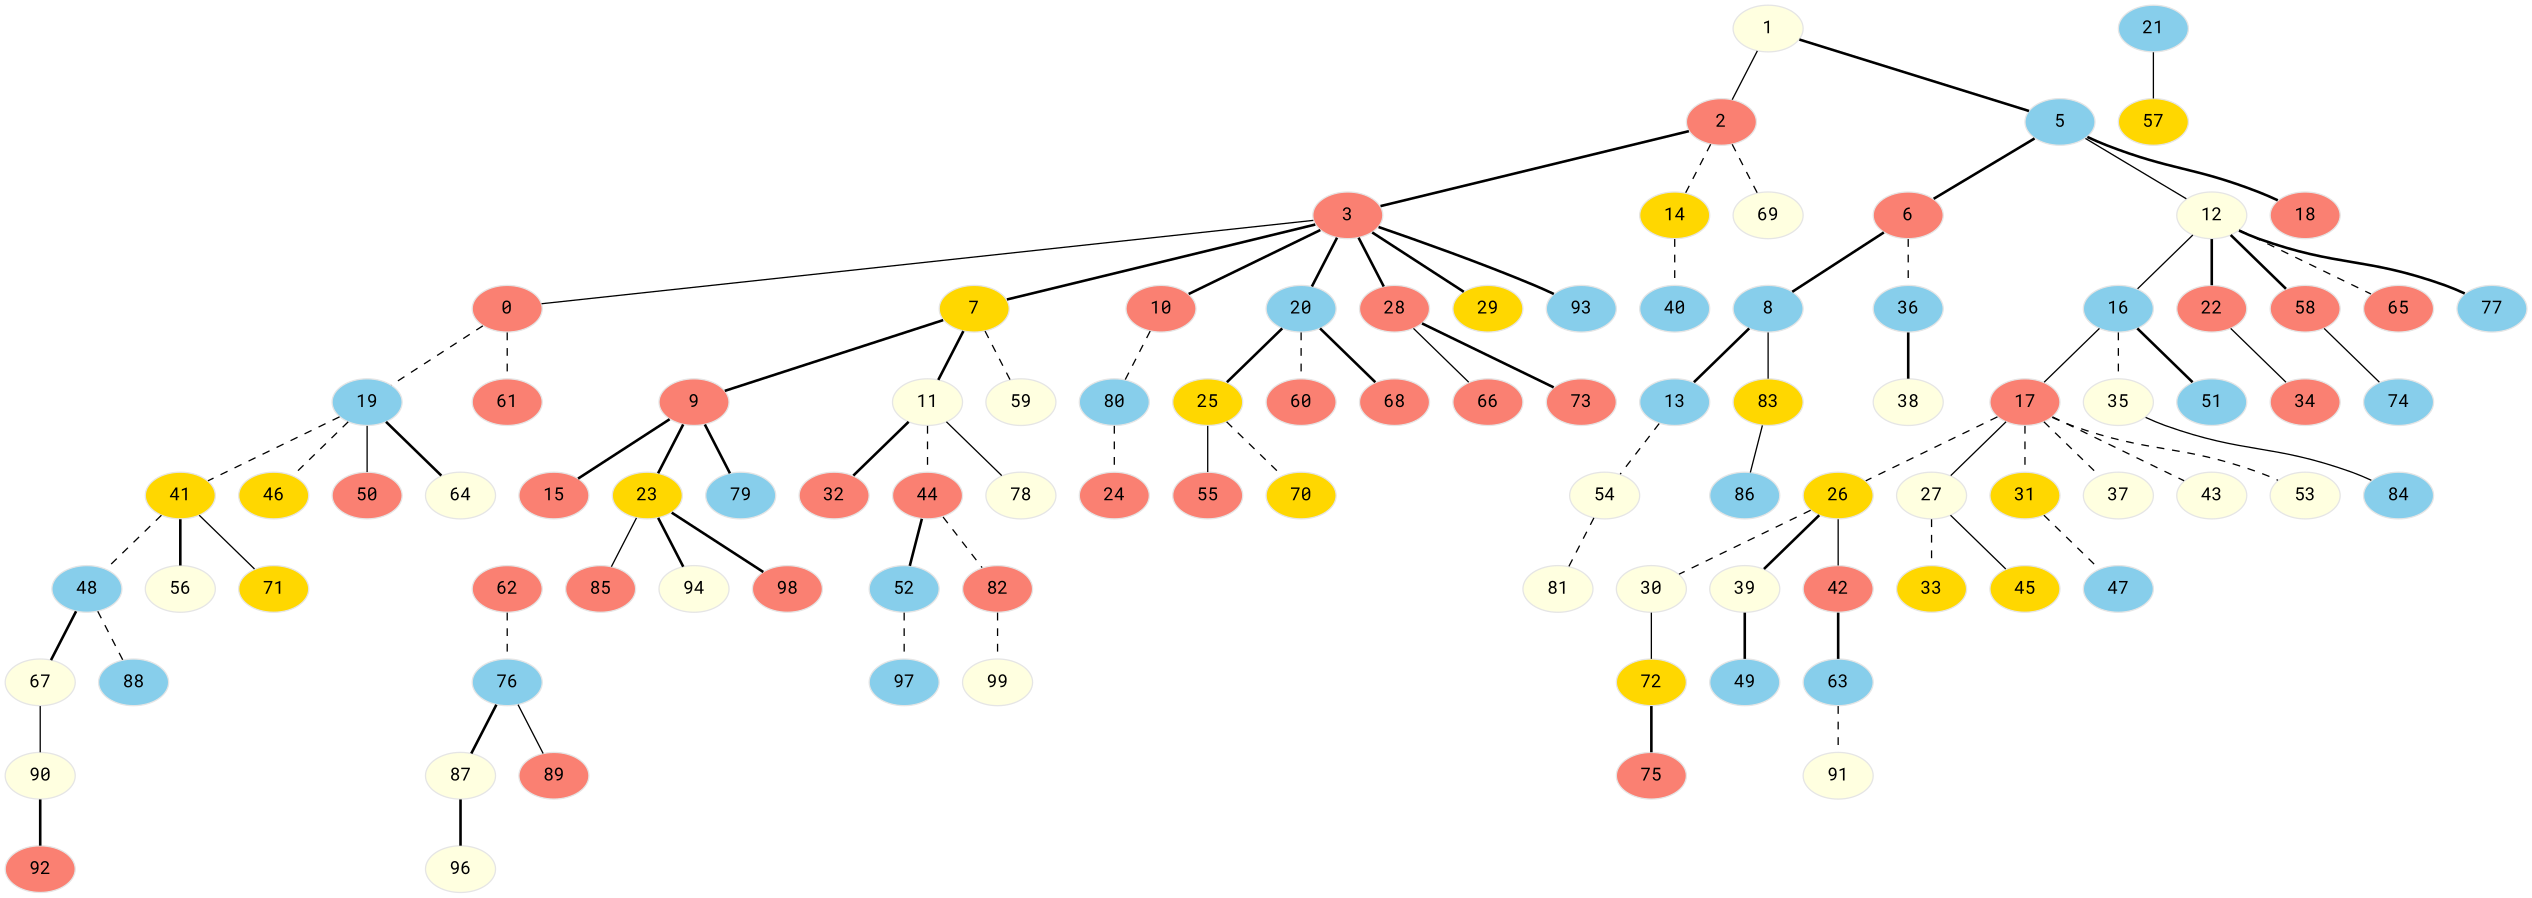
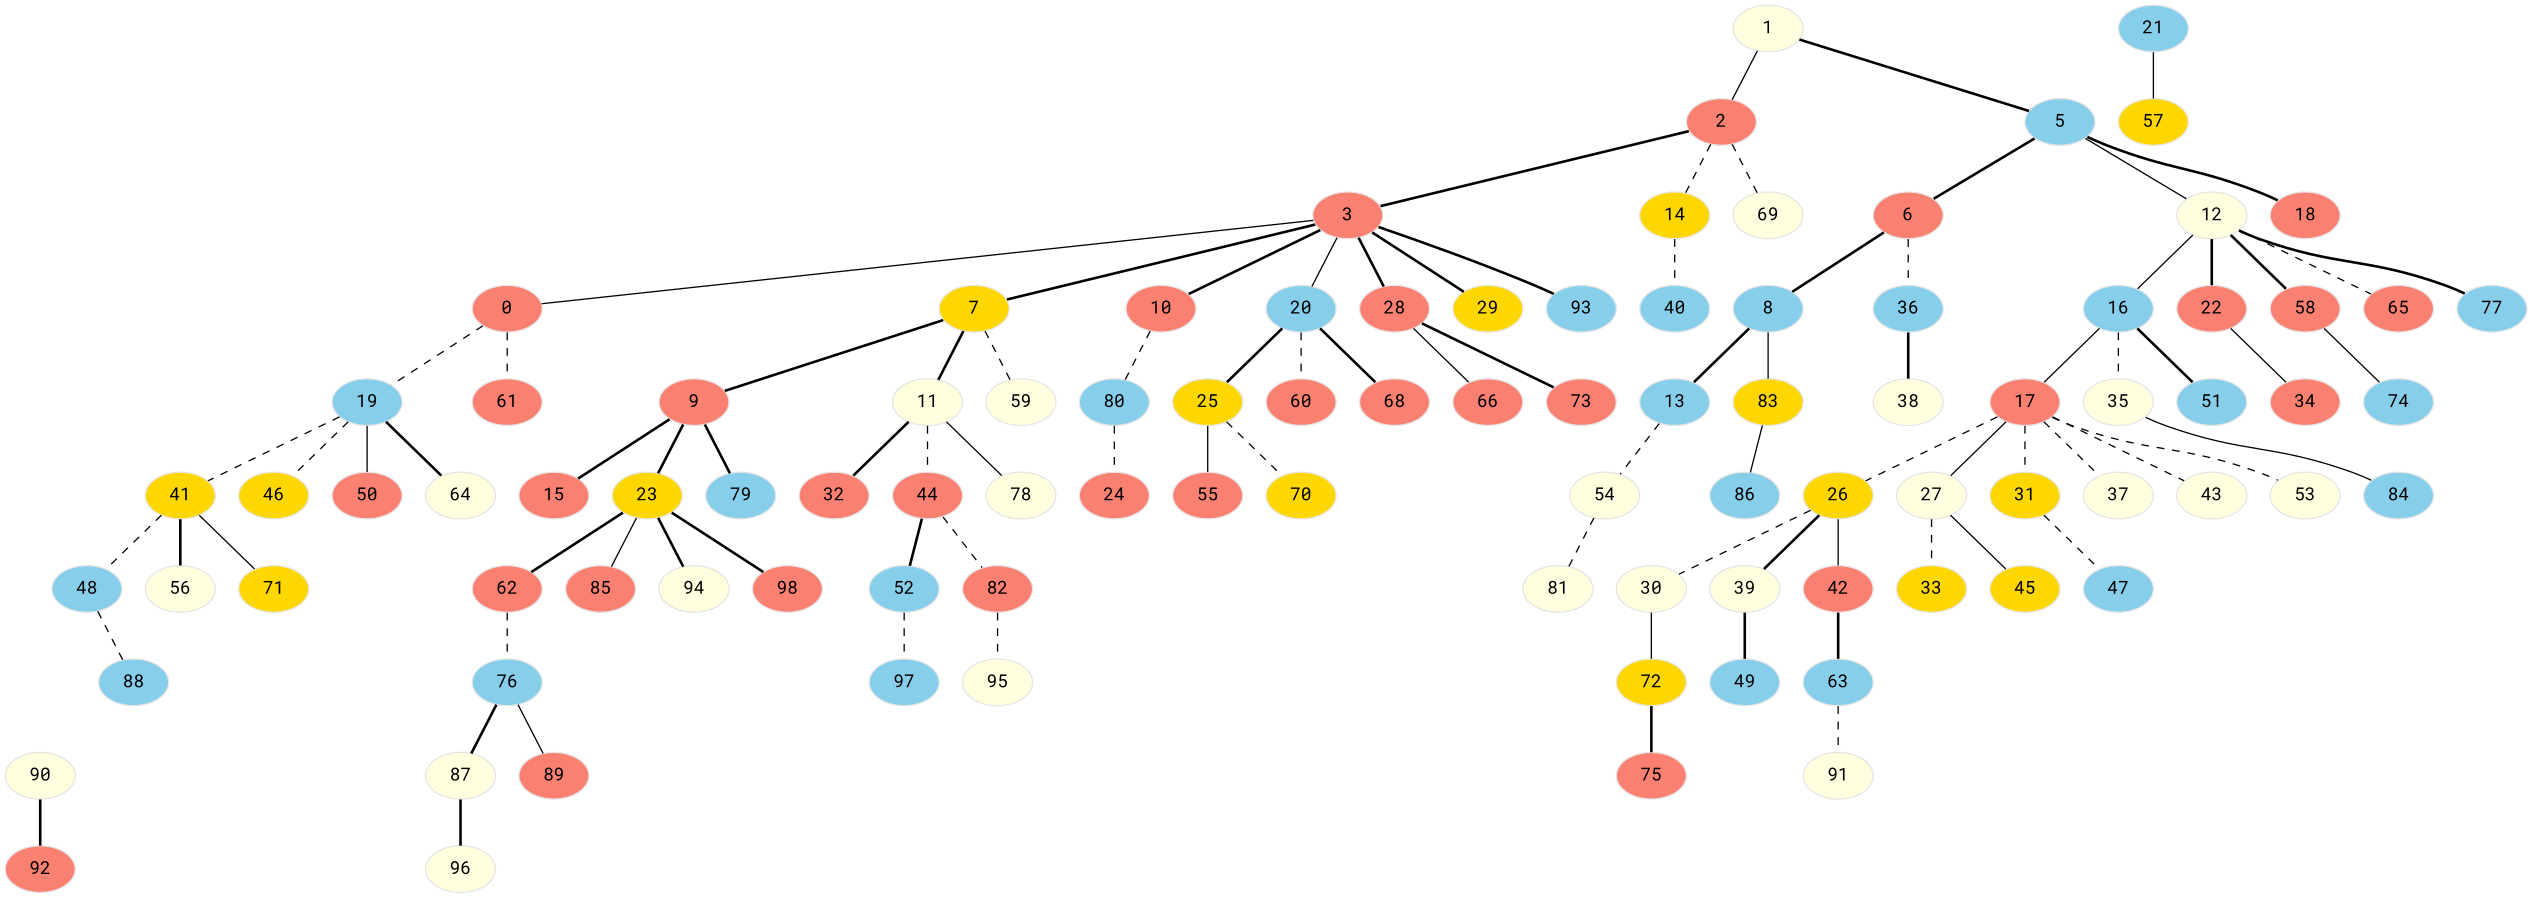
edge "3" -- "20": style bold -> solid
edge "23" -- "62": added
node "67": removed
node "99": label "99" -> "95"
